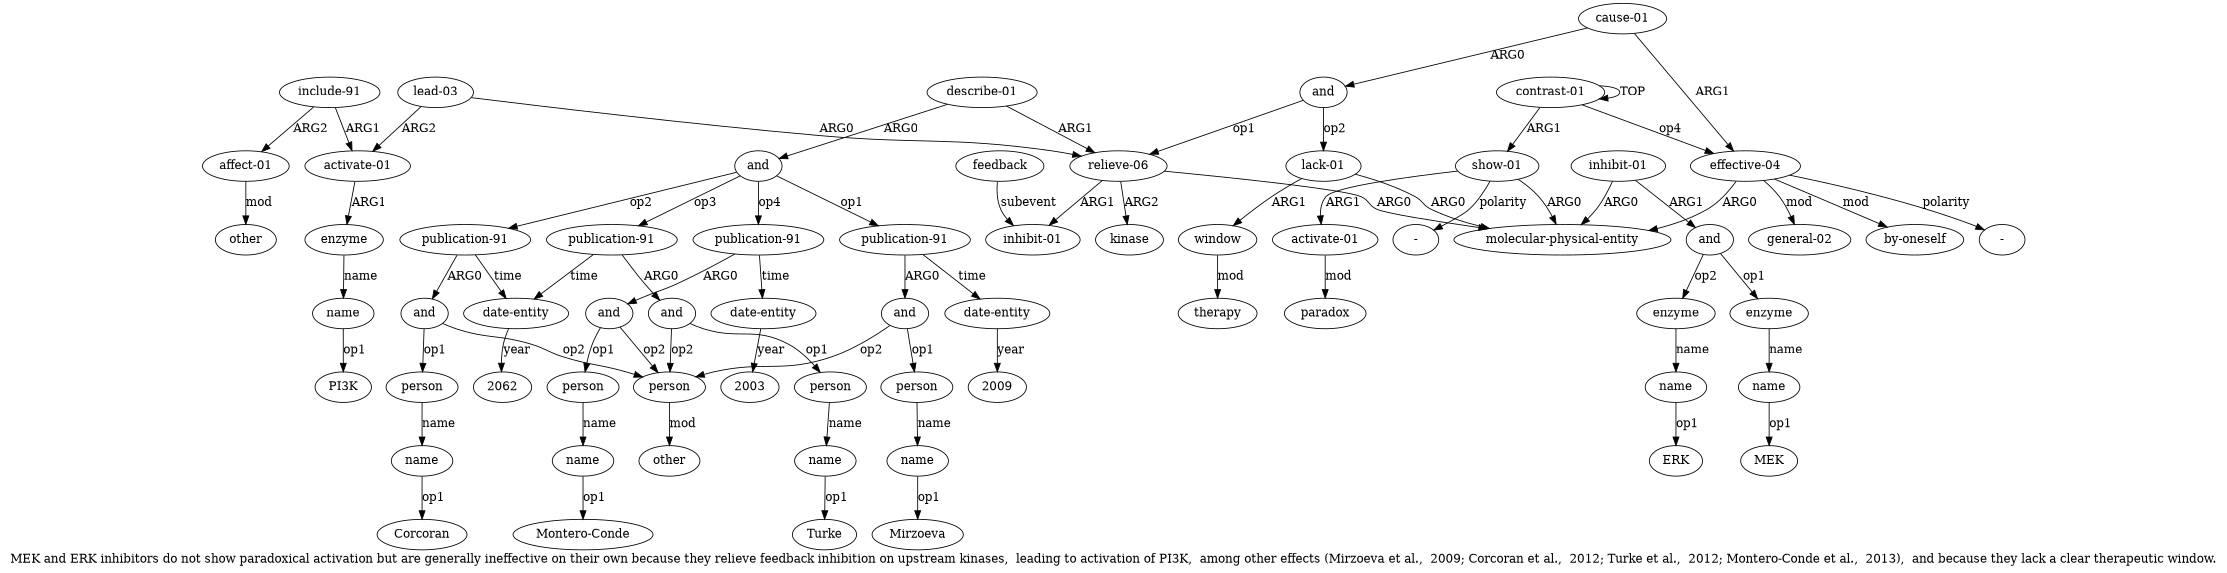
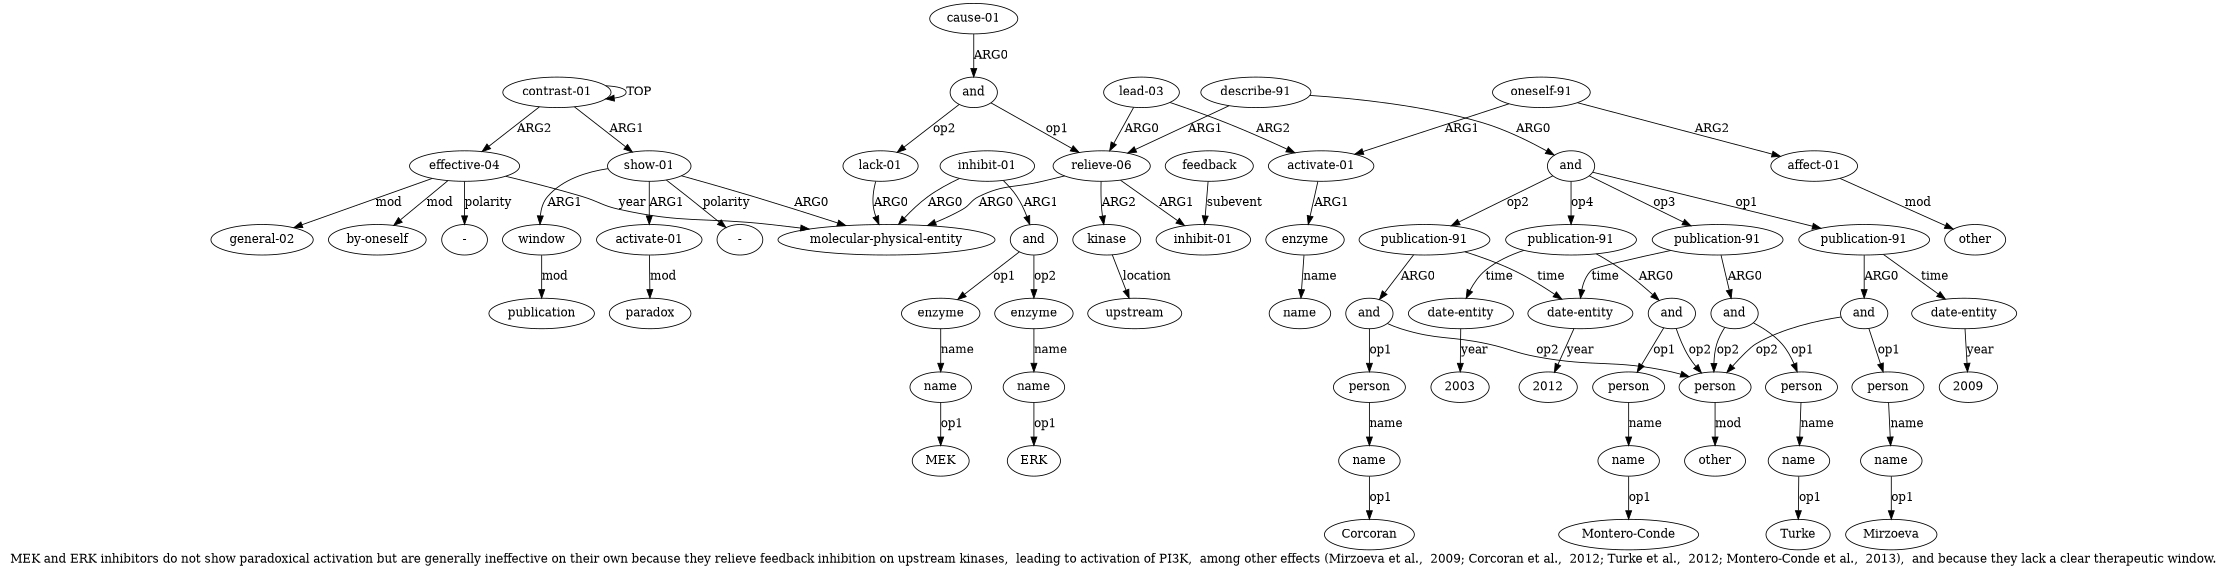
edge "cause-01" -> "effective-04": removed, label "ARG1"
node "include-91": label "include-91" -> "oneself-91"
node "describe-01": label "describe-01" -> "describe-91"
edge "contrast-01" -> "effective-04": label "op4" -> "ARG2"
edge "lack-01" -> "window": now "show-01" -> "window"
edge "effective-04" -> "molecular-physical-entity": label "ARG0" -> "year"
node "upstream": added
node "therapy": label "therapy" -> "publication"
node "PI3K": removed
node "2062": label "2062" -> "2012"
